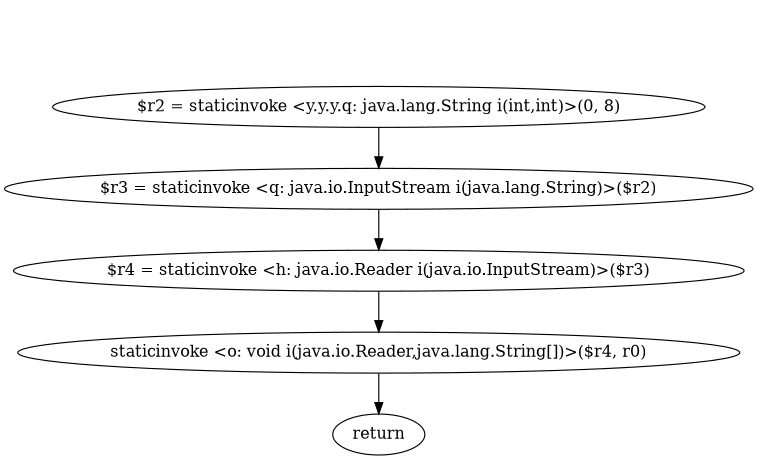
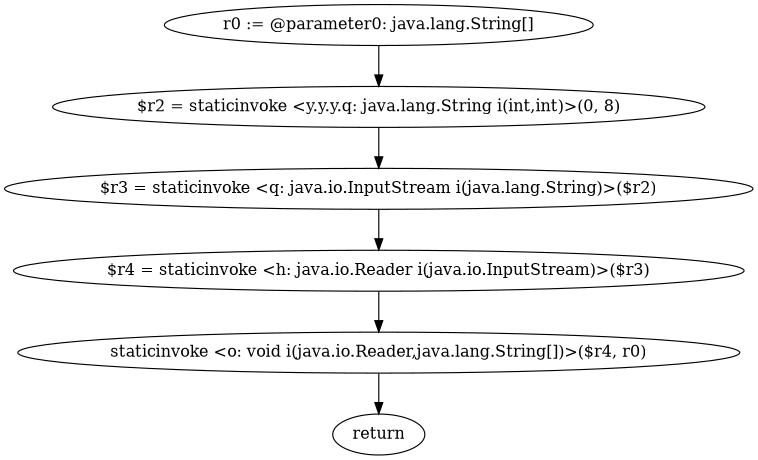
node "r0 := @parameter0: java.lang.String[]": added
